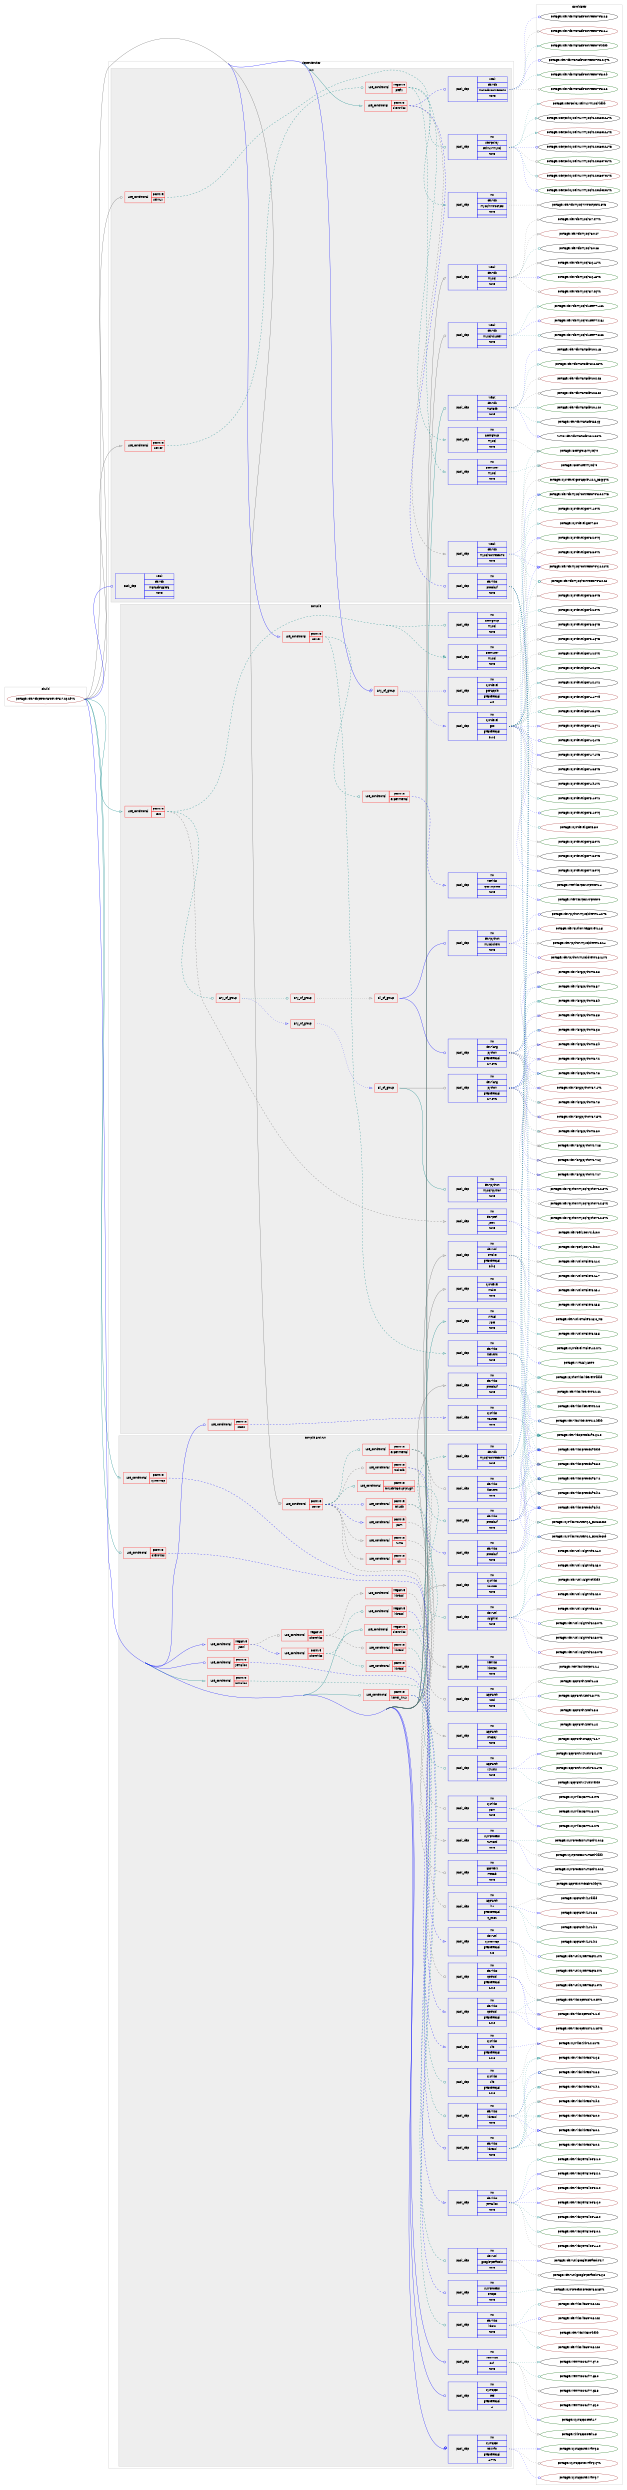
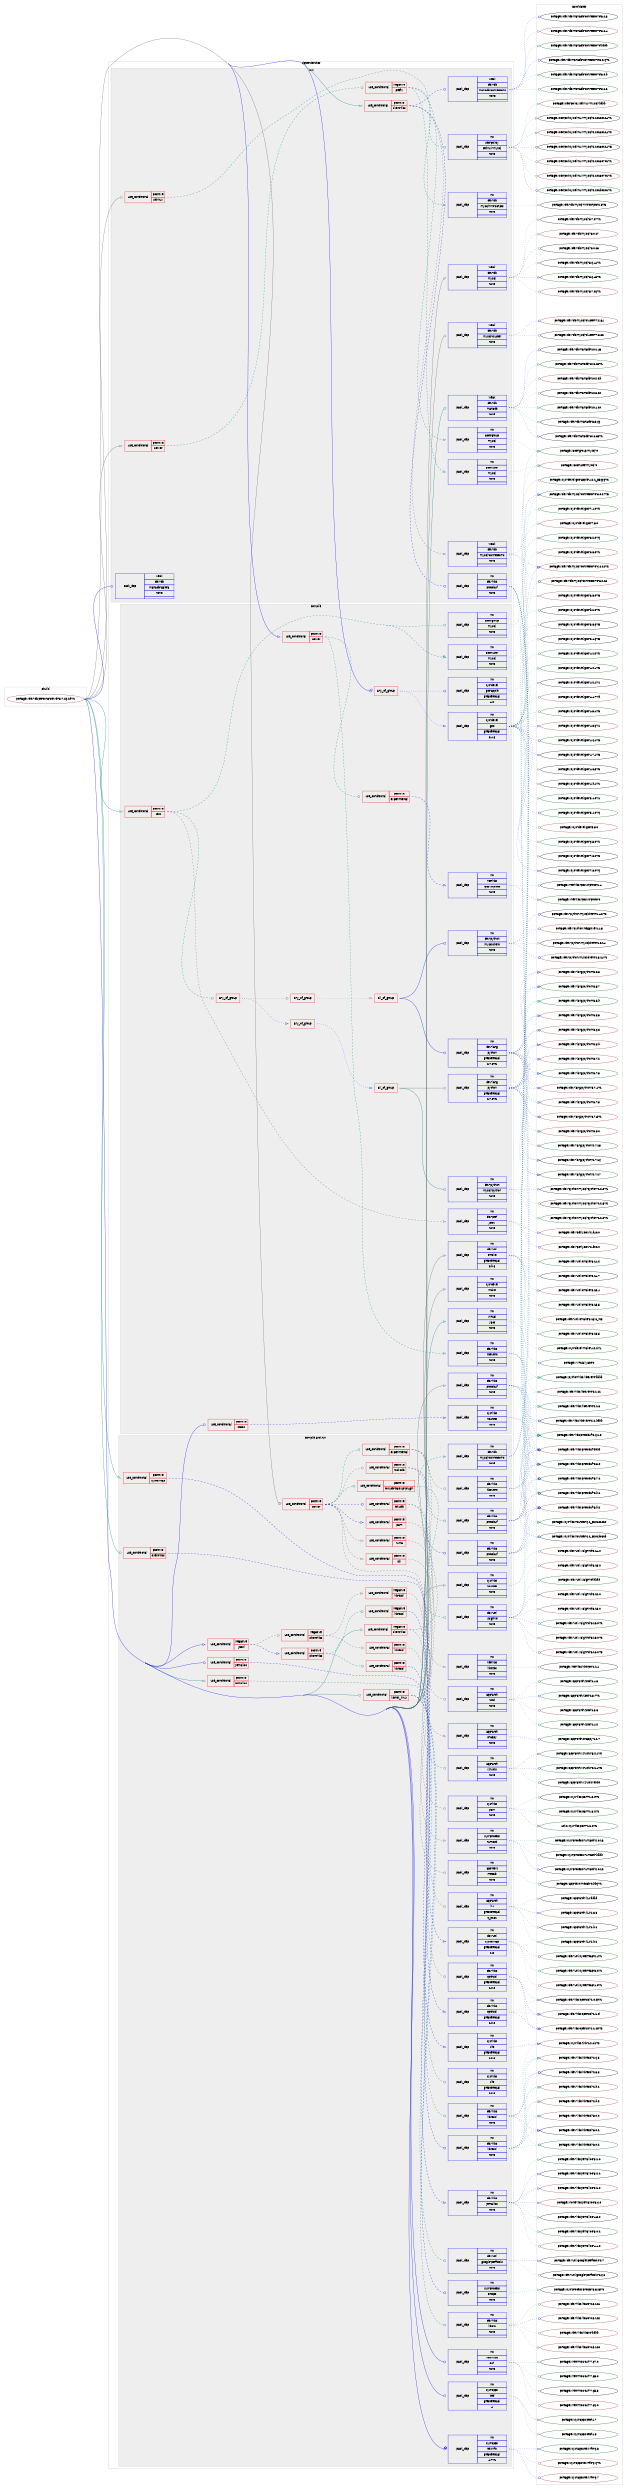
node "portage://sec-policy/selinux-mysql-2.20180701-r1": color darkgreen -> brown
node "portage://dev-db/mysql-cluster-7.4.21": removed
node "portage://dev-db/mariadb-10.2.28": label "portage://dev-db/mariadb-10.2.28" -> "portage://dev-db/mariadb-10.2.29"
node "numa://dev-db/mariadb-10.1.38-r1": label "numa://dev-db/mariadb-10.1.38-r1" -> "portage://dev-db/mariadb-10.1.38-r1"
node "portage://dev-perl/JSON-2.900.0": color darkgreen -> brown
node "portage://dev-util/valgrind-3.13.0-r2": color black -> brown
node "portage://sys-libs/pam-1.2.1-r2": label "portage://sys-libs/pam-1.2.1-r2" -> "utils://sys-libs/pam-1.2.1-r2"
node "portage://dev-libs/jemalloc-3.6.0": label "portage://dev-libs/jemalloc-3.6.0" -> "portage://none-libs/jemalloc-3.6.0"
node "portage://zlib-apps/sed-4.5": label "portage://zlib-apps/sed-4.5" -> "portage://sys-apps/sed-4.5"
